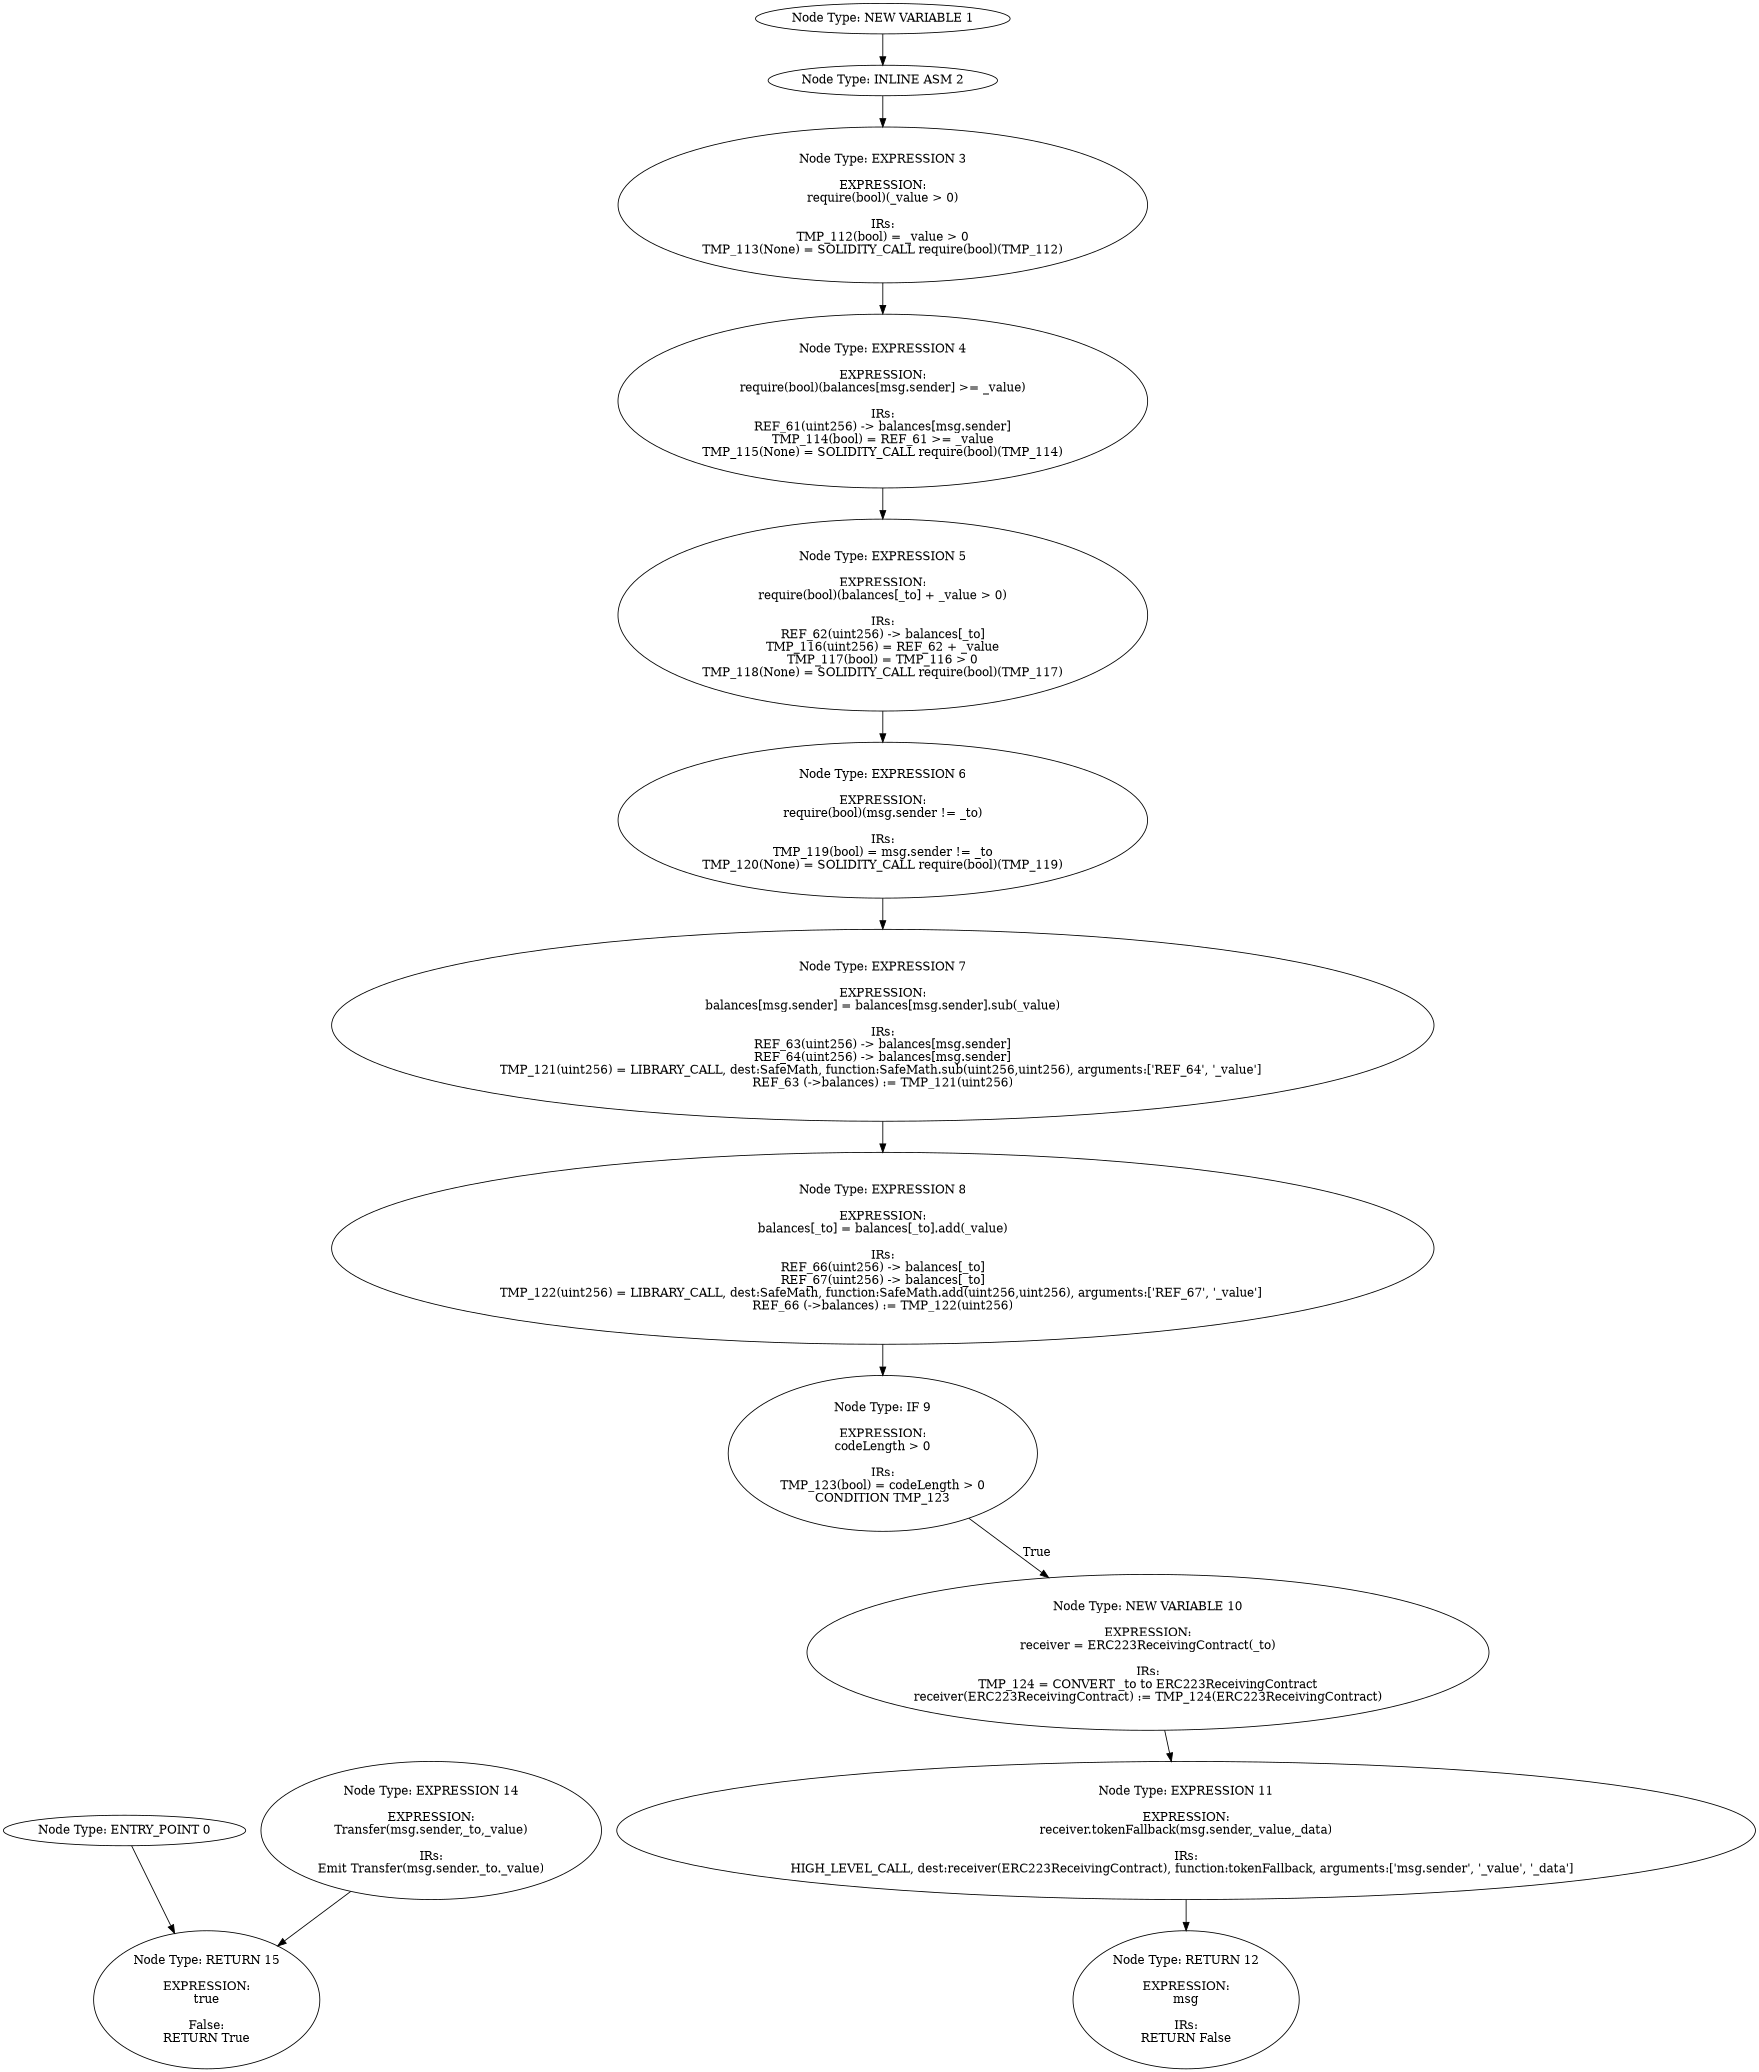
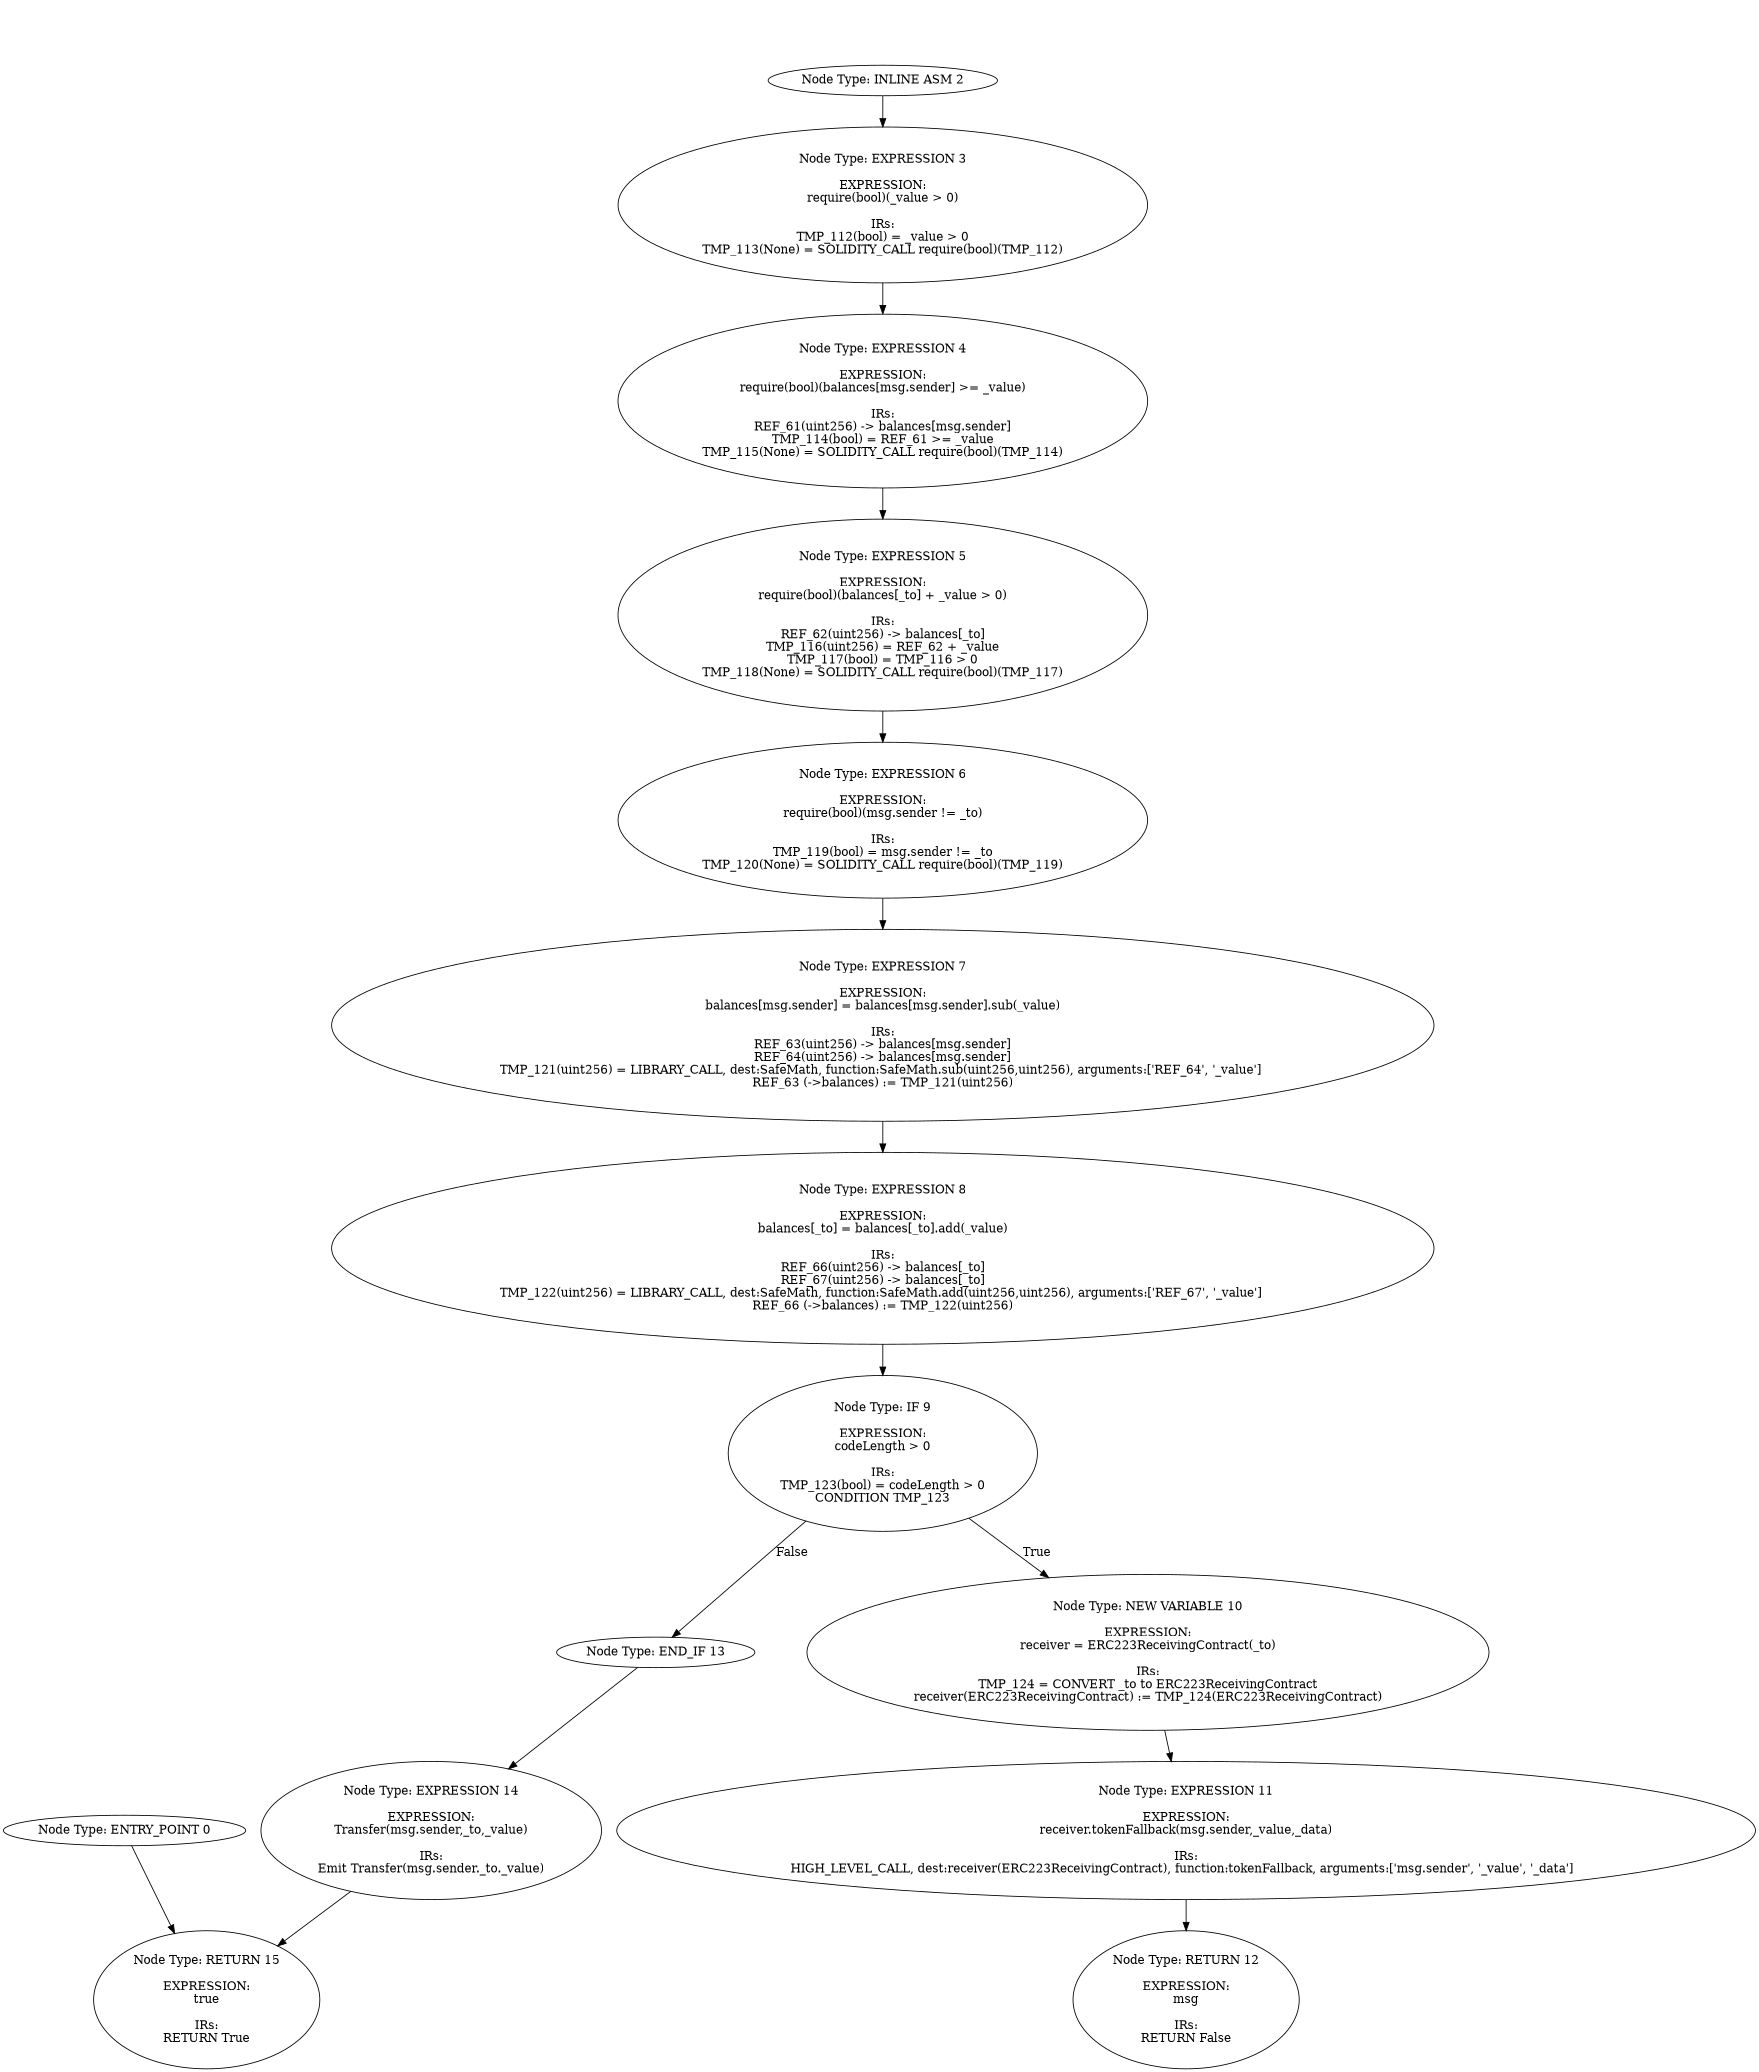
node "Node Type: NEW VARIABLE 1": removed
node "Node Type: END_IF 13": added
node "Node Type: RETURN 15 EXPRESSION: true False: RETURN True": label "Node Type: RETURN 15 EXPRESSION: true False: RETURN True" -> "Node Type: RETURN 15 EXPRESSION: true IRs: RETURN True"
